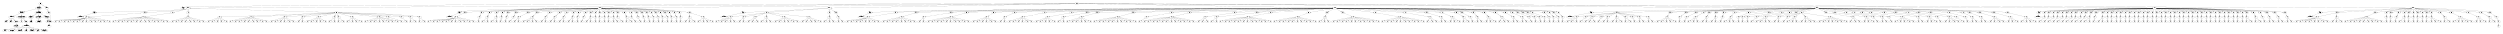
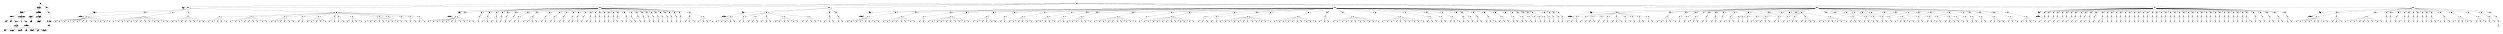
node "textClass": removed
